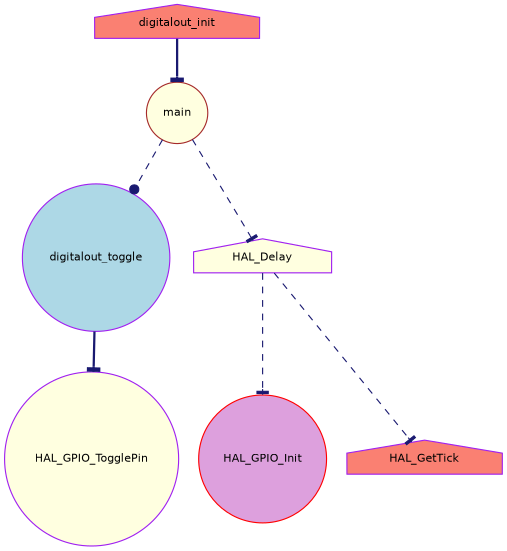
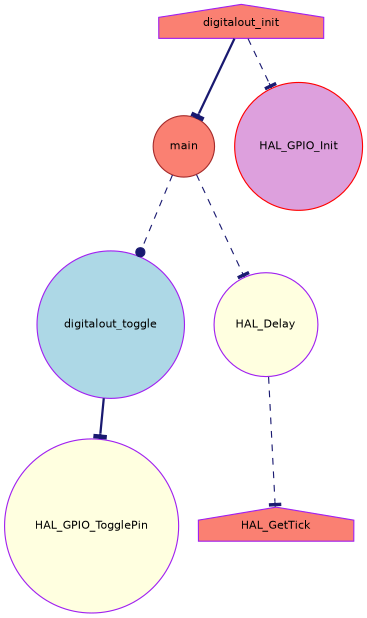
node "main": fillcolor lightyellow -> salmon
node "HAL_Delay": shape house -> circle
edge "HAL_Delay" -> "HAL_GPIO_Init": now "digitalout_init" -> "HAL_GPIO_Init"
